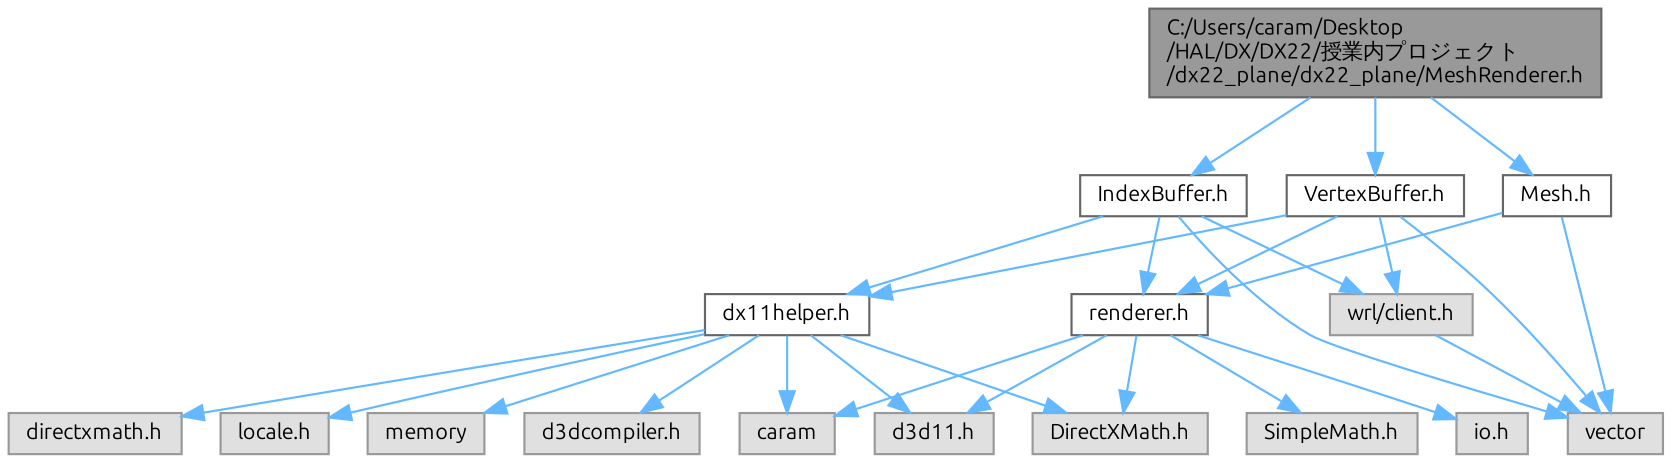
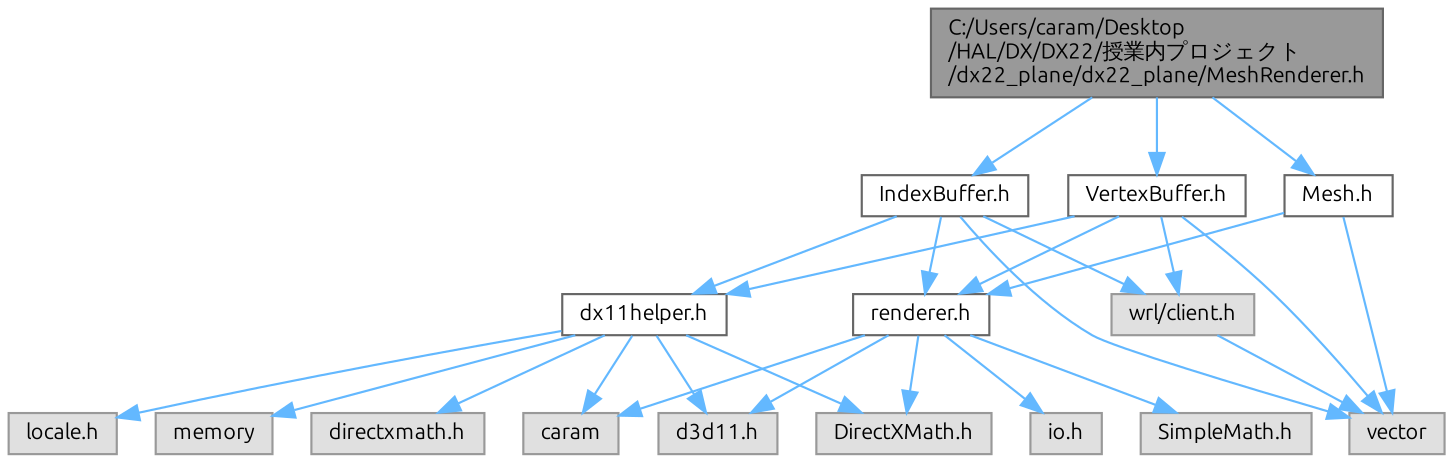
node "d3dcompiler.h": removed
